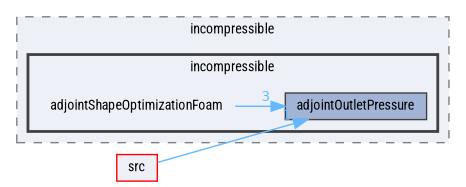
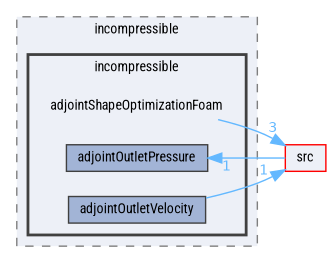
edge "adjointShapeOptimizationFoam" -> "adjointOutletPressure": now "adjointShapeOptimizationFoam" -> "src"
node "adjointOutletVelocity": added
